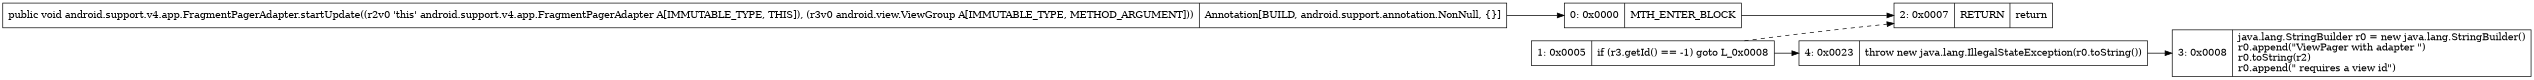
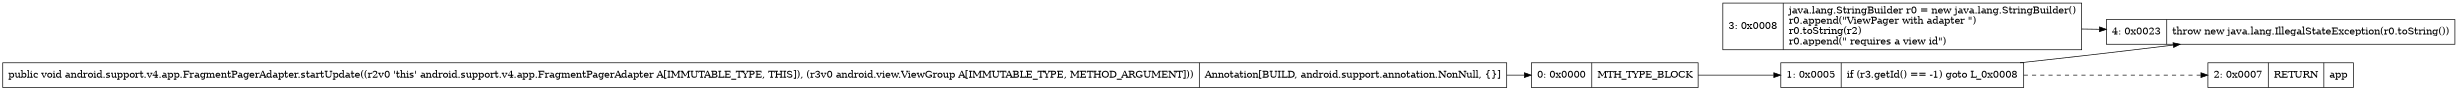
node "0: 0x0000": text "MTH_ENTER_BLOCK" -> "MTH_TYPE_BLOCK"
edge "0: 0x0000" -> "2: 0x0007": now "0: 0x0000" -> "1: 0x0005"
node "2: 0x0007": text "return" -> "app"
edge "4: 0x0023" -> "3: 0x0008": reversed
